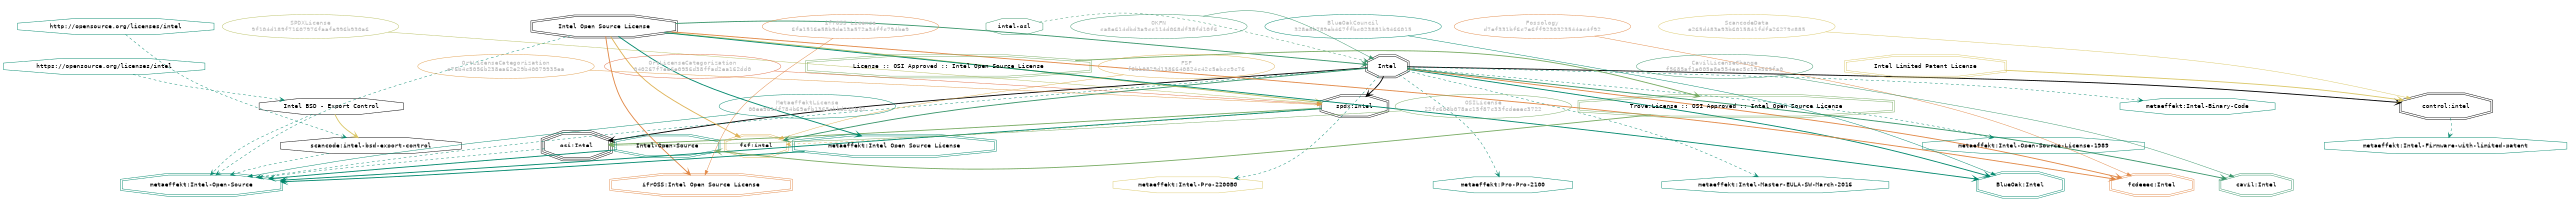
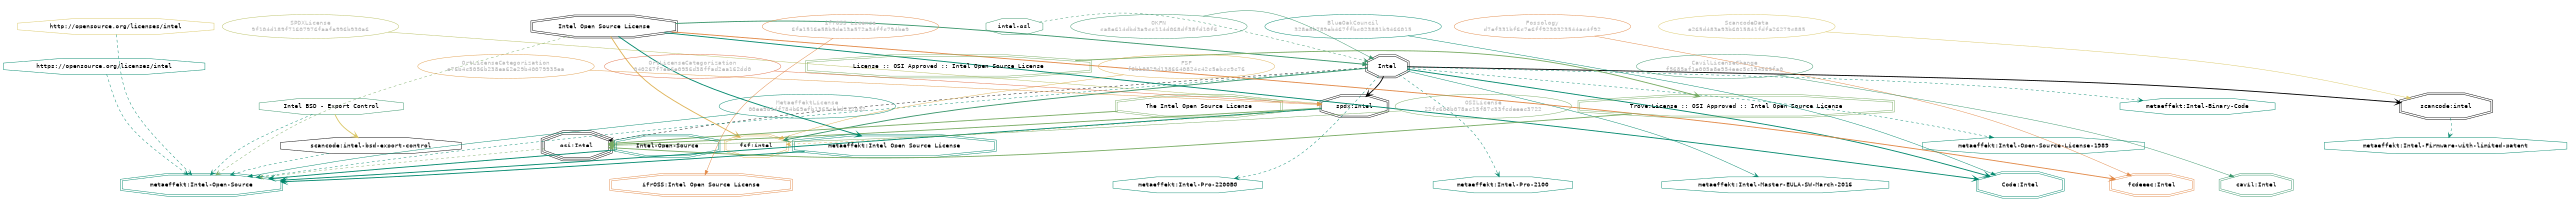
node "http://opensource.org/licenses/intel": color #00876c -> #dac767
edge "Intel Open Source License" -> "Intel": arrowhead vee -> normal
edge "Intel Open Source License" -> "spdx:Intel": removed
node "Intel Limited Patent License": removed
edge "https://opensource.org/licenses/intel" -> "Intel BSD - Export Control": now "https://opensource.org/licenses/intel" -> "metaeffekt:Intel-Open-Source"
edge "Intel Open Source License" -> "metaeffekt:Intel-Open-Source": color #00876c -> #78ab63
edge "Intel" -> "osi:Intel": style bold -> dashed
edge "Intel Open Source License" -> "fsf:intel": arrowhead normal -> vee
edge "Intel" -> "metaeffekt:Intel-Open-Source-License-1989": arrowhead vee -> normal
edge "http://opensource.org/licenses/intel" -> "scancode:intel-bsd-export-control": now "http://opensource.org/licenses/intel" -> "metaeffekt:Intel-Open-Source"
node "Intel BSD - Export Control": color black -> #379469
node "The Intel Open Source License": added
node "control:intel": label "control:intel" -> "scancode:intel"
edge "Intel" -> "cavil:Intel": removed
edge "Intel Open Source License" -> "ifrOSS:Intel Open Source License": removed
edge "Intel" -> "metaeffekt:Intel-Master-EULA-SW-March-2016": style dashed -> solid
edge "Intel" -> "fcdeeec:Intel": removed
edge "Trove:License :: OSI Approved :: Intel Open Source License" -> "Intel-Open-Source": now "Trove:License :: OSI Approved :: Intel Open Source License" -> "osi:Intel"
edge "osi:Intel" -> "metaeffekt:Intel-Open-Source": color #00876c -> #78ab63
node "metaeffekt:Intel-Pro-2200BG": color #dac767 -> #00876c
node "metaeffekt:Pro-Pro-2100": label "metaeffekt:Pro-Pro-2100" -> "metaeffekt:Intel-Pro-2100"
node "BlueOak:Intel": label "BlueOak:Intel" -> "Code:Intel"
